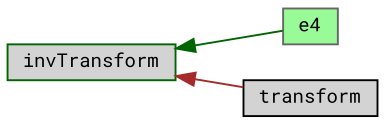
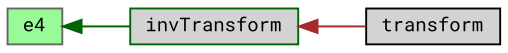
edge "e4" -> "invTransform": reversed
